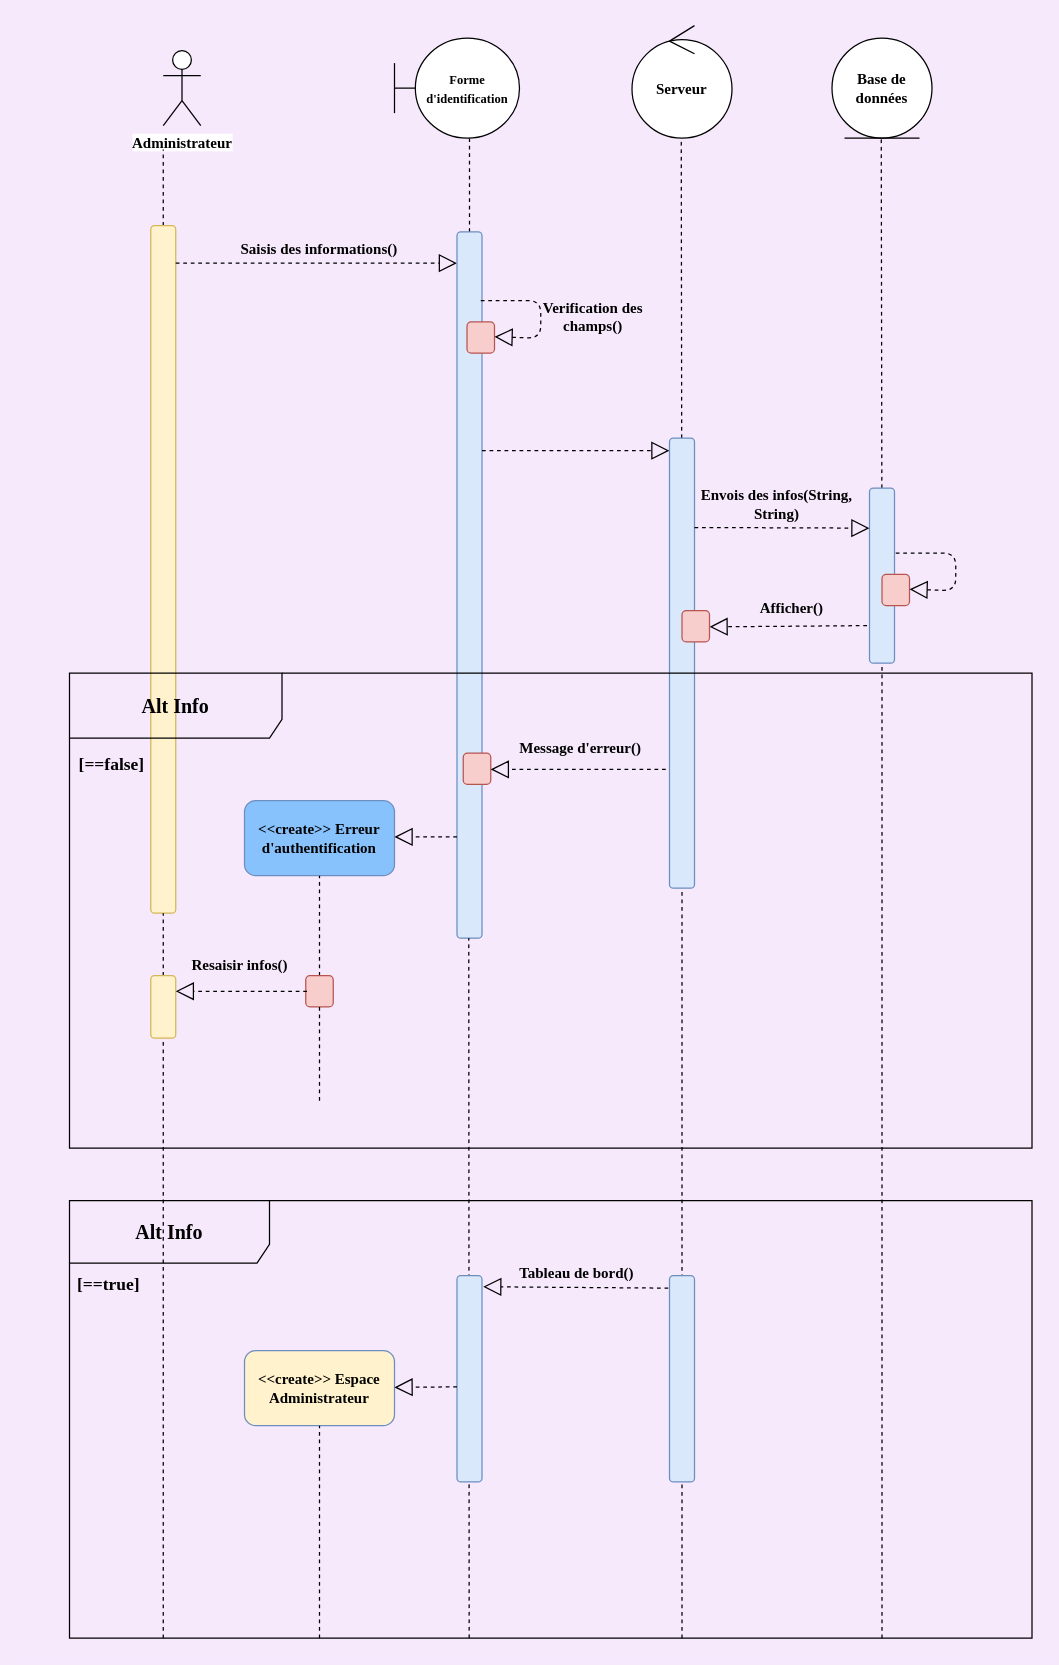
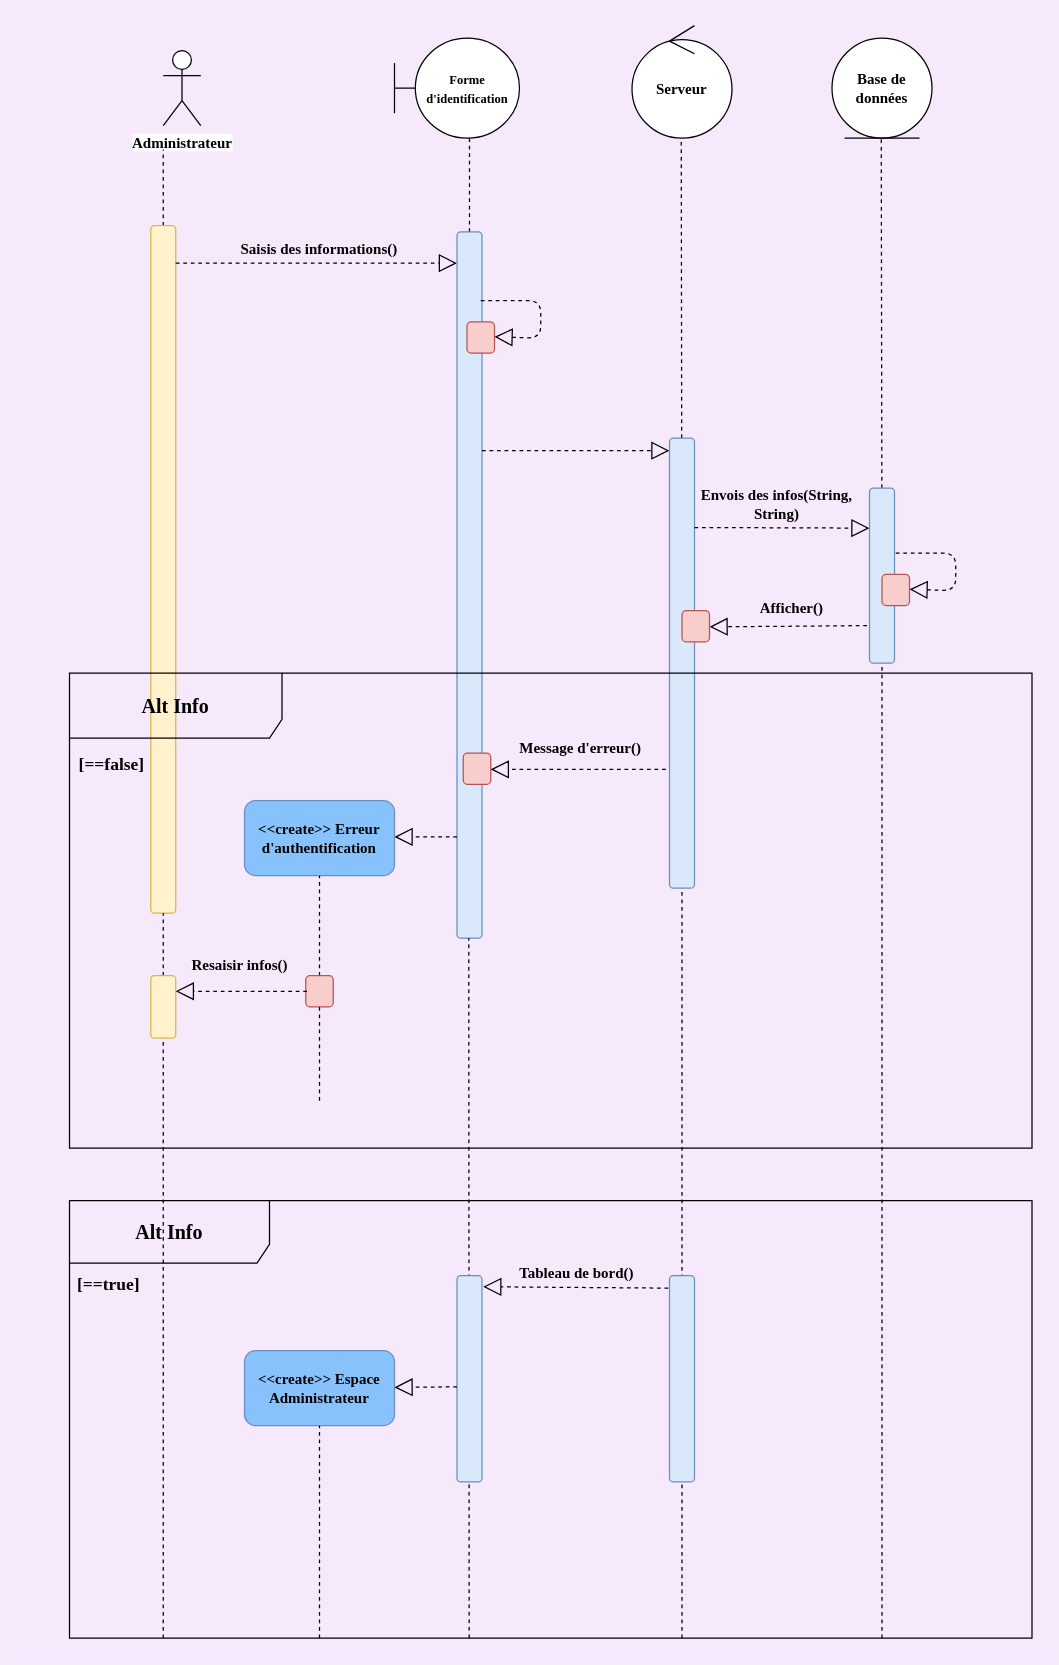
node "Verification des champs()": removed
node "<<create>> Espace Administrateur": fillcolor #fff2cc -> #88c2fc
